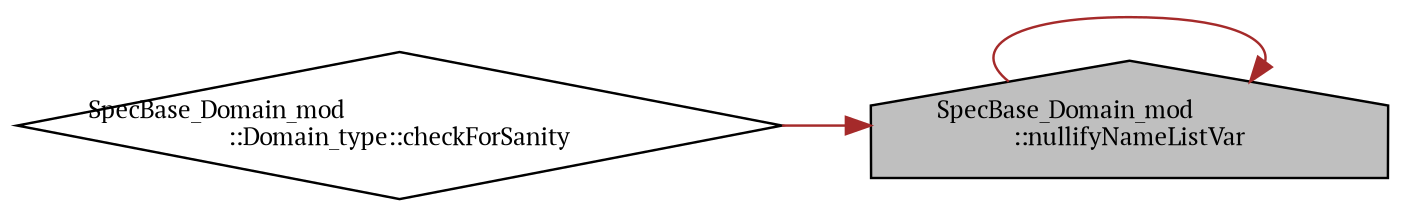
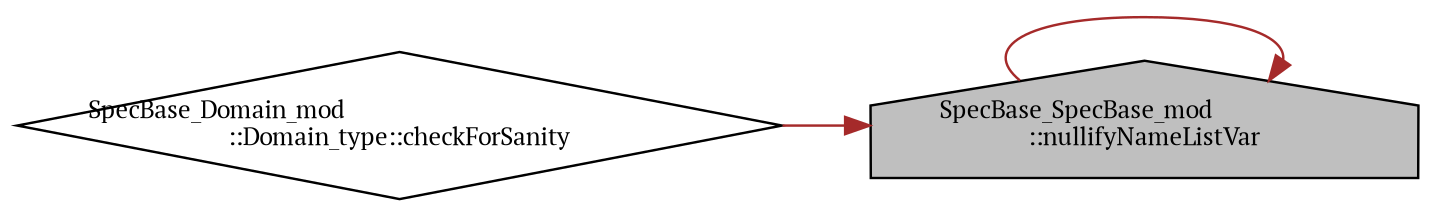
node "SpecBase_Domain_mod ::nullifyNameListVar": label "SpecBase_Domain_mod ::nullifyNameListVar" -> "SpecBase_SpecBase_mod ::nullifyNameListVar"
